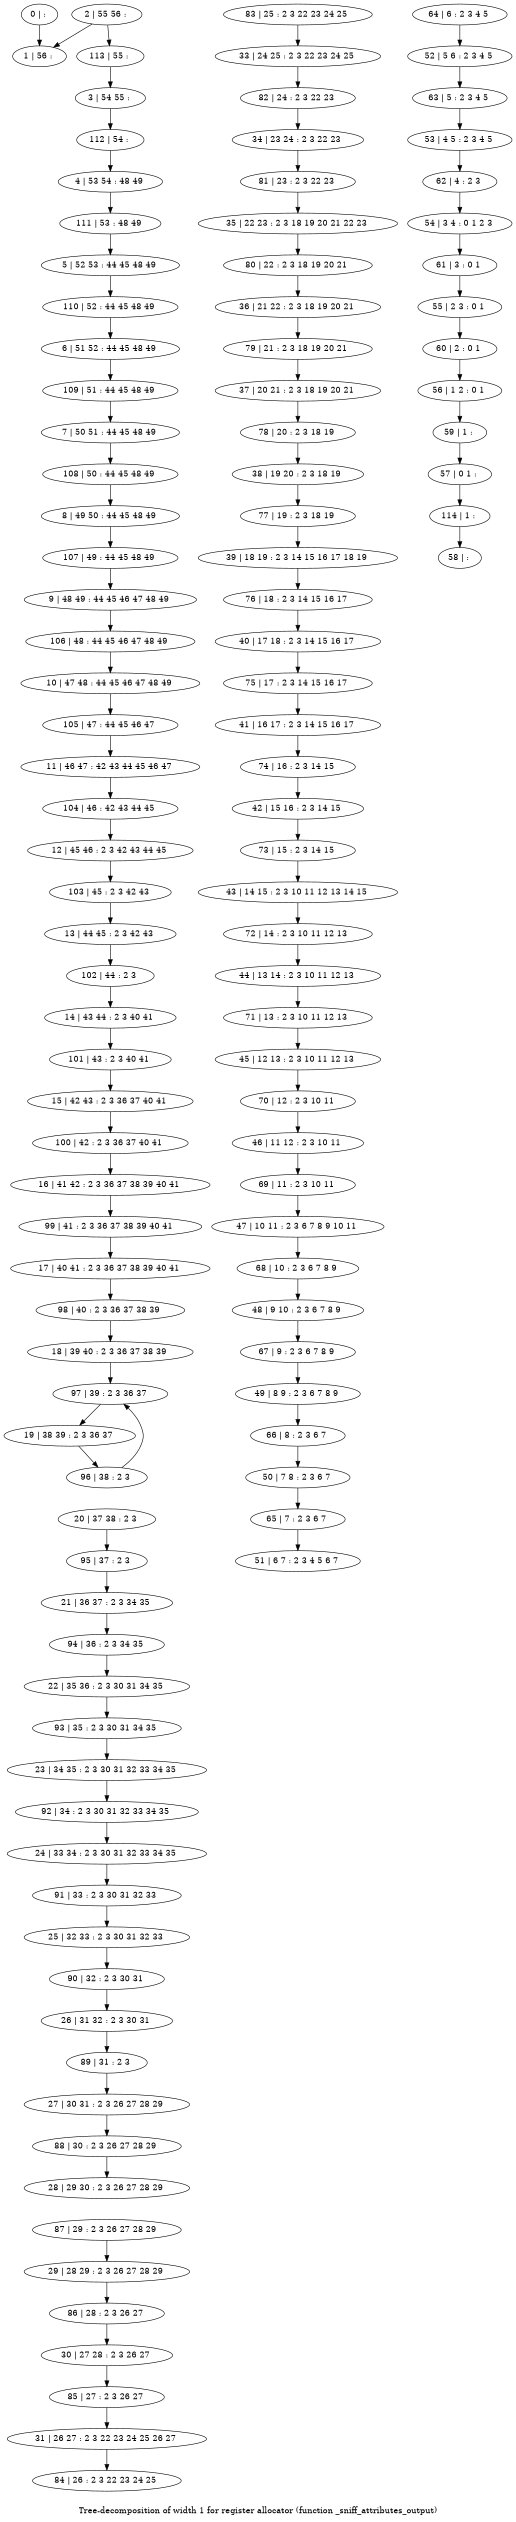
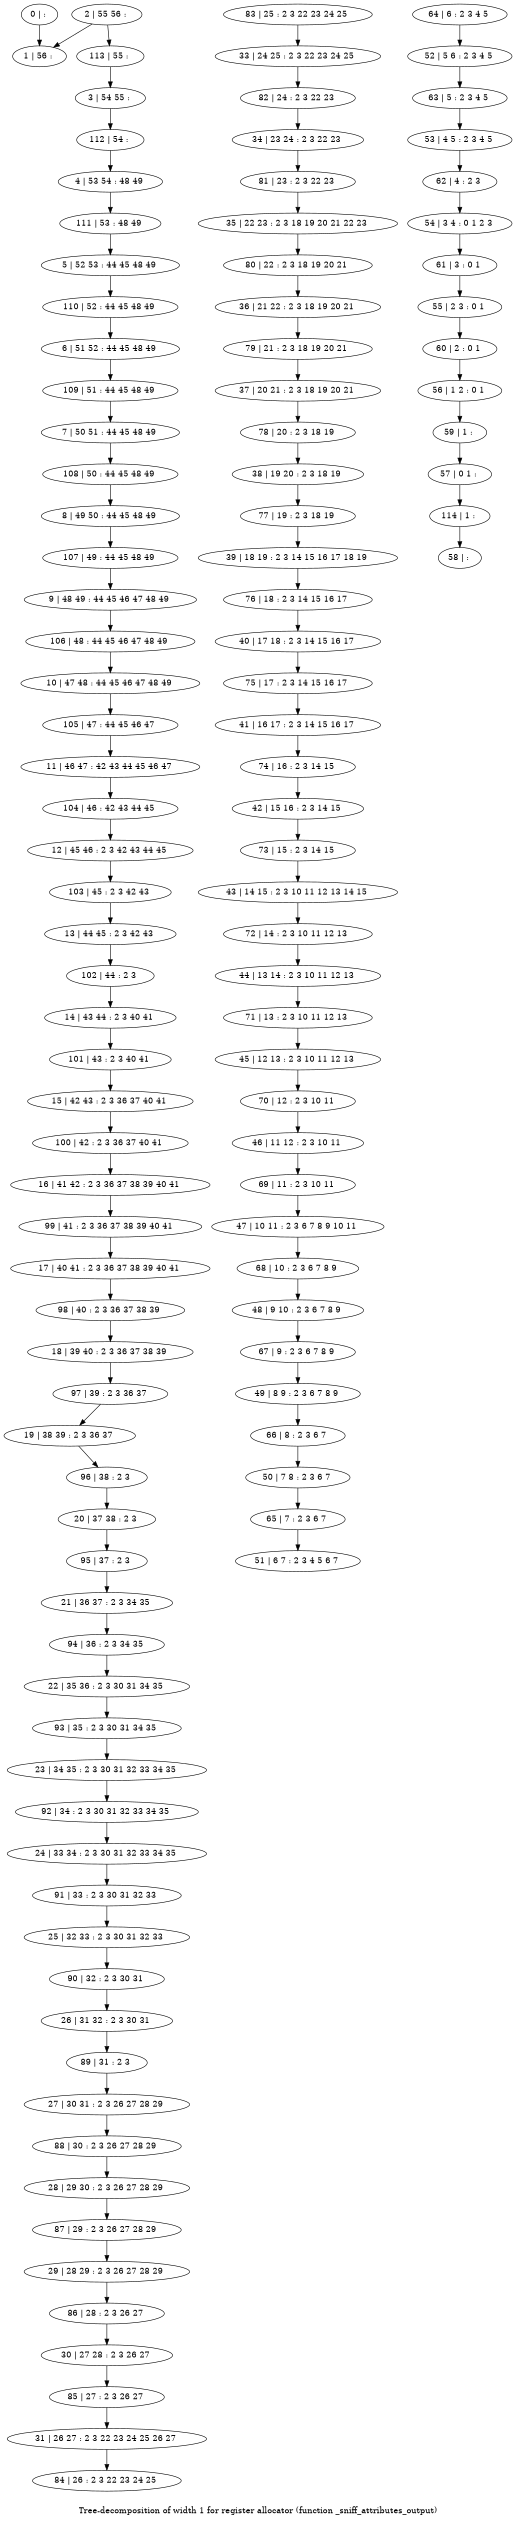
edge "96 | 38 : 2 3" -> "97 | 39 : 2 3 36 37": now "96 | 38 : 2 3" -> "20 | 37 38 : 2 3"
edge "28 | 29 30 : 2 3 26 27 28 29" -> "87 | 29 : 2 3 26 27 28 29": added
